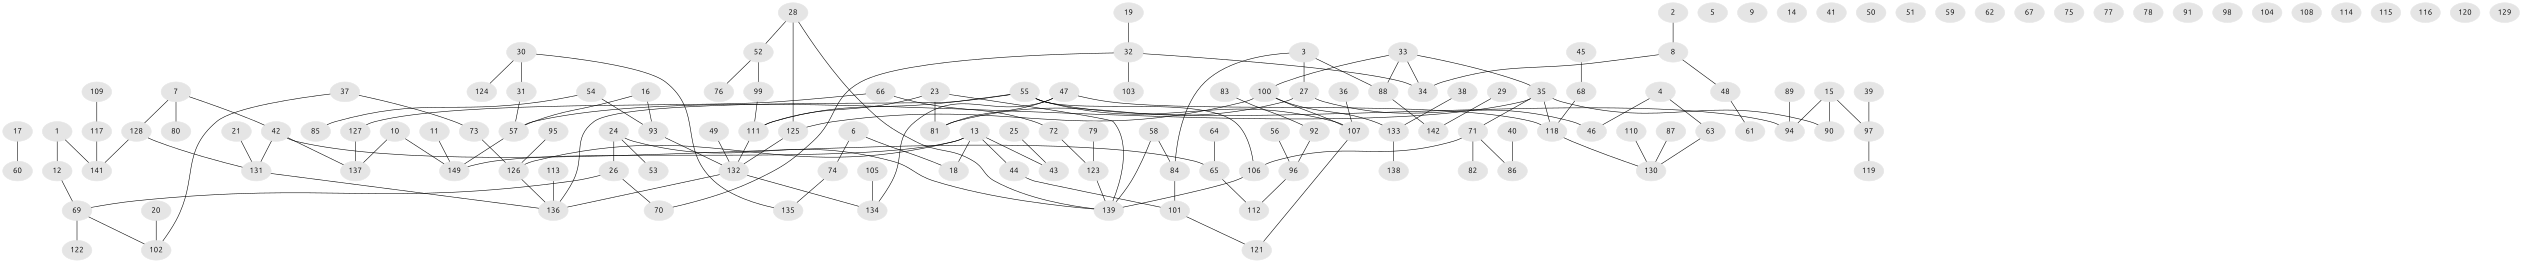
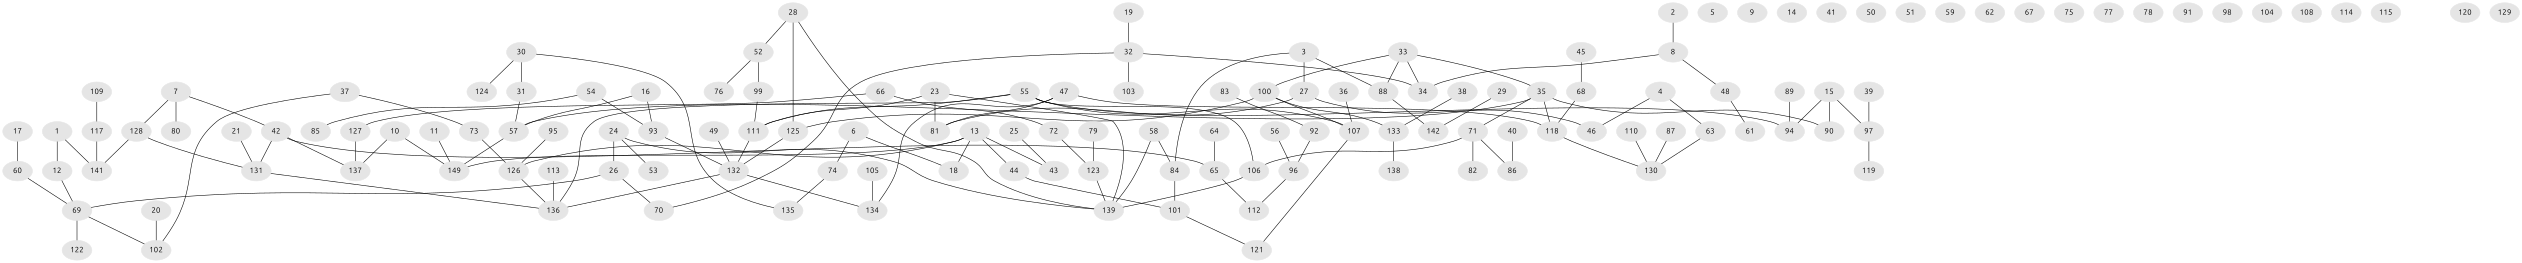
node "116": removed
edge "60" -- "69": added
